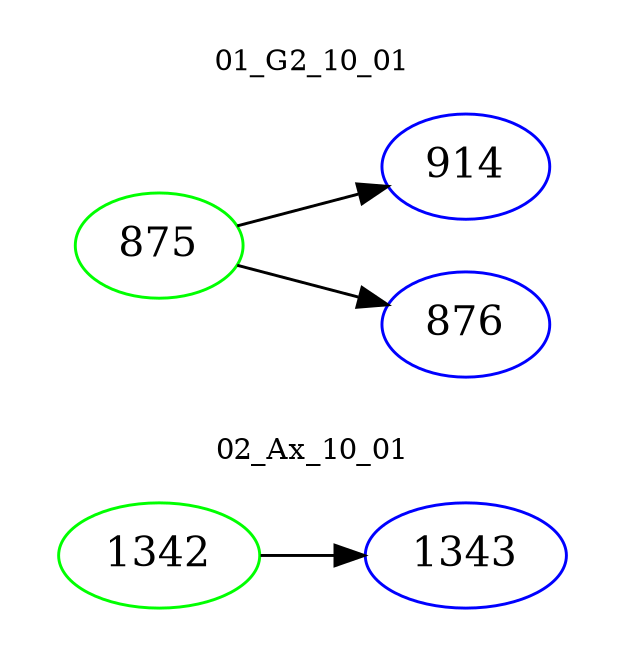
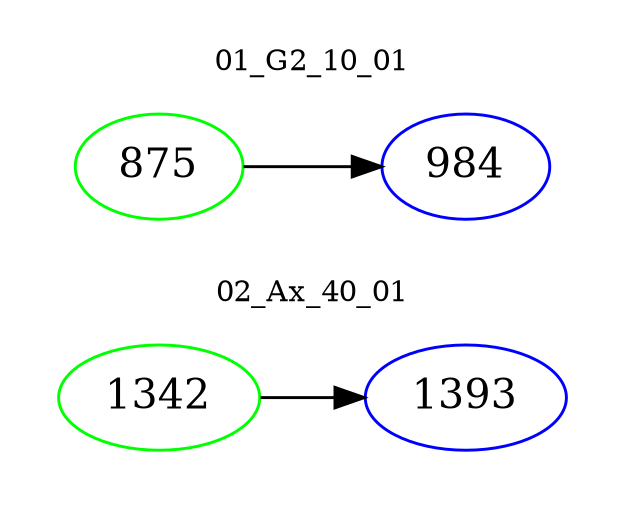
node "914": label "914" -> "984"
node "876": removed
cluster "02_Ax_10_01": label "02_Ax_10_01" -> "02_Ax_40_01"
node "1343": label "1343" -> "1393"
